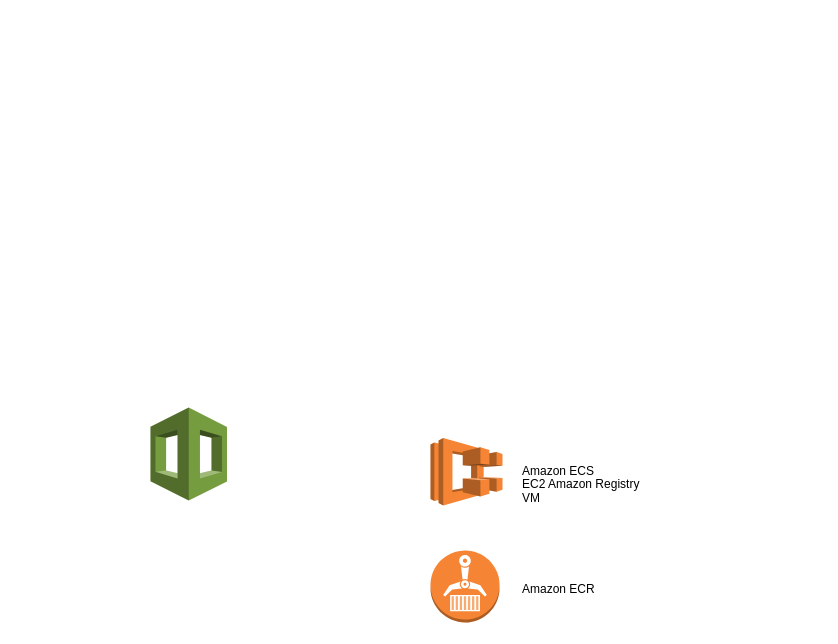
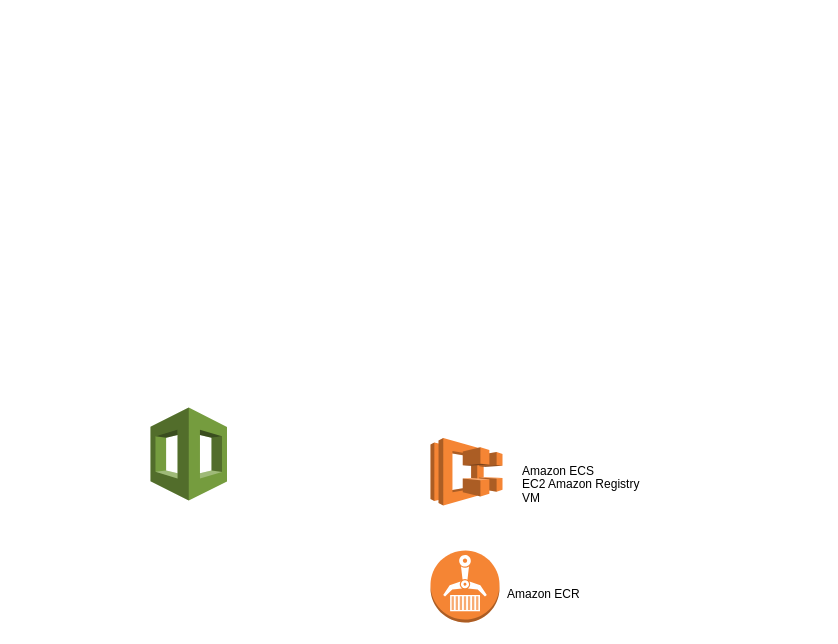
node "Amazon ECR": moved (566, 590) -> (551, 595)
